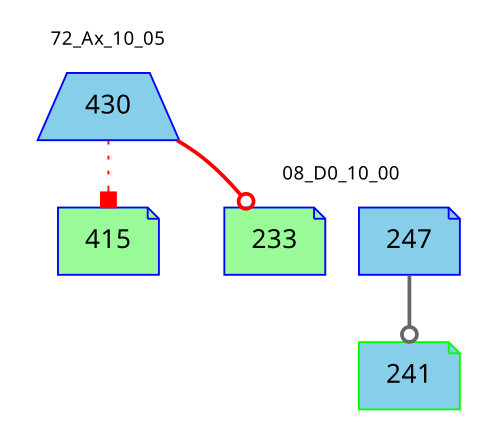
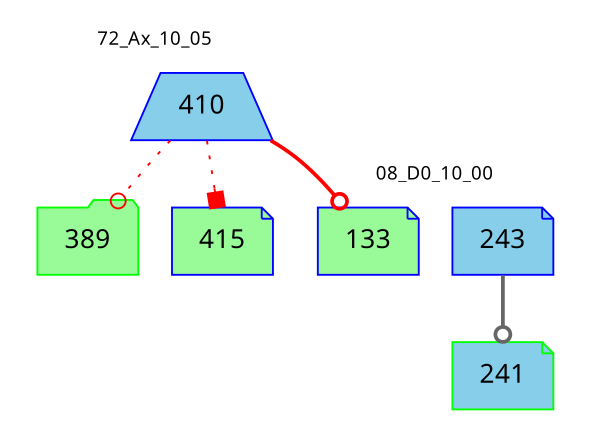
node "430": label "430" -> "410"
node "389": added
node "233": label "233" -> "133"
node "247": label "247" -> "243"
